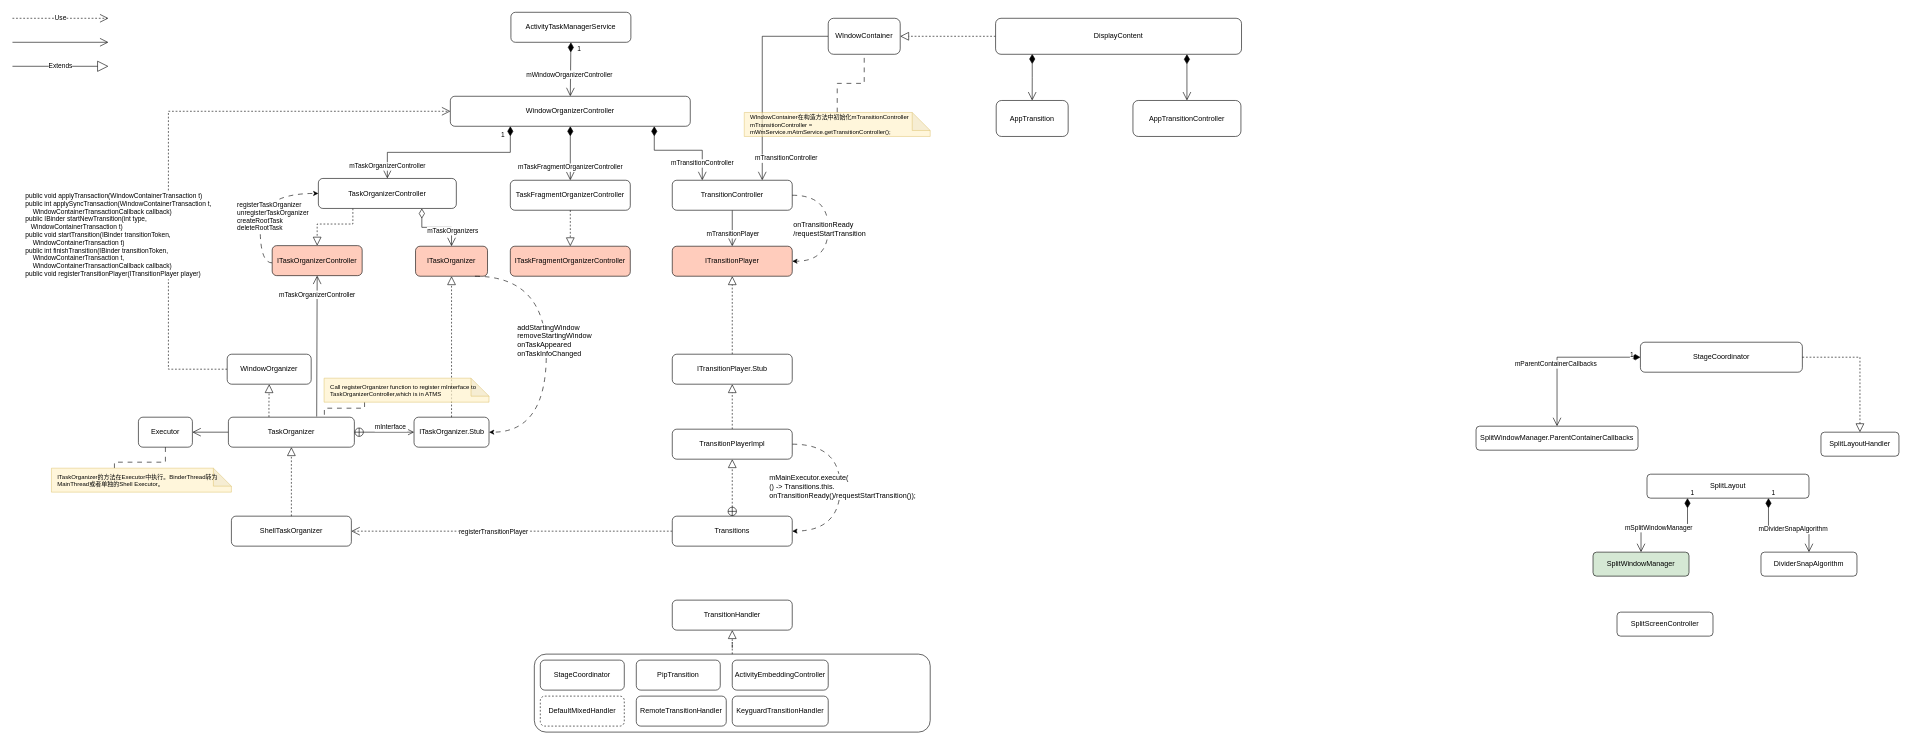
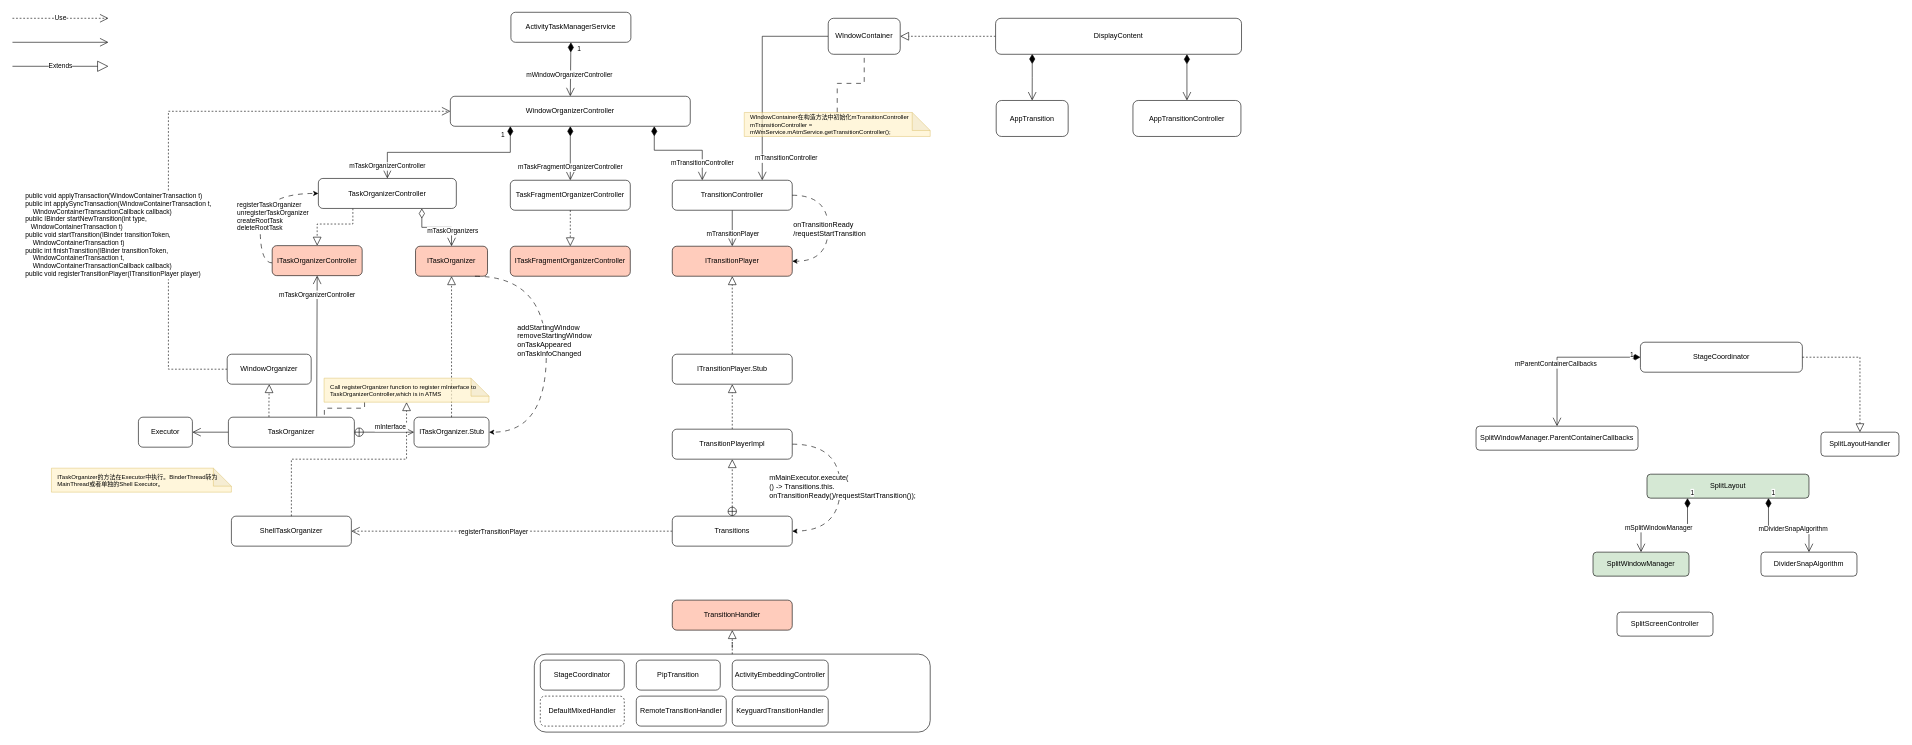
edge "ShellTaskOrganizer" -> "TaskOrganizer": now "ShellTaskOrganizer" -> "Call registerOrganizer function to register mInterface to TaskOrganizerController,which is in ATMS"
edge "Executor" -- "ITaskOrganizer的方法在Executor中执行。BinderThread转为MainThread或者单独的Shell Executor。": removed
node "SplitLayout": fillcolor #ffffff -> #d5e8d4
node "TransitionHandler": fillcolor #ffffff -> #ffccbc
